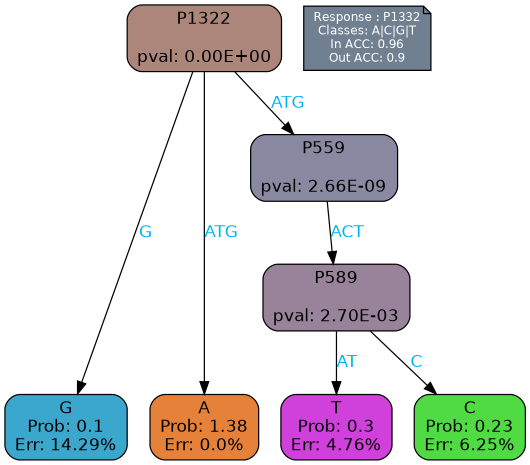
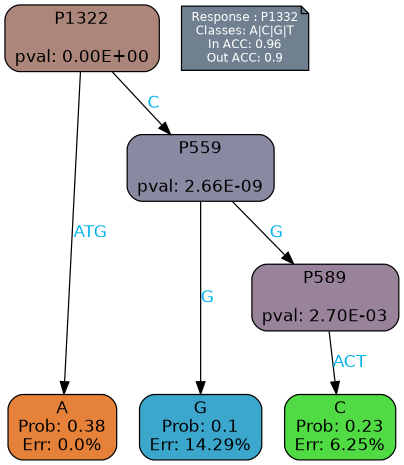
edge "P1322 pval: 0.00E+00" -> "P559 pval: 2.66E-09": label "ATG" -> "C"
edge "P1322 pval: 0.00E+00" -> "G Prob: 0.1 Err: 14.29%": now "P559 pval: 2.66E-09" -> "G Prob: 0.1 Err: 14.29%"
edge "P559 pval: 2.66E-09" -> "P589 pval: 2.70E-03": label "ACT" -> "G"
edge "P589 pval: 2.70E-03" -> "C Prob: 0.23 Err: 6.25%": label "C" -> "ACT"
node "A Prob: 1.38 Err: 0.0%": label "A Prob: 1.38 Err: 0.0%" -> "A Prob: 0.38 Err: 0.0%"
node "T Prob: 0.3 Err: 4.76%": removed
